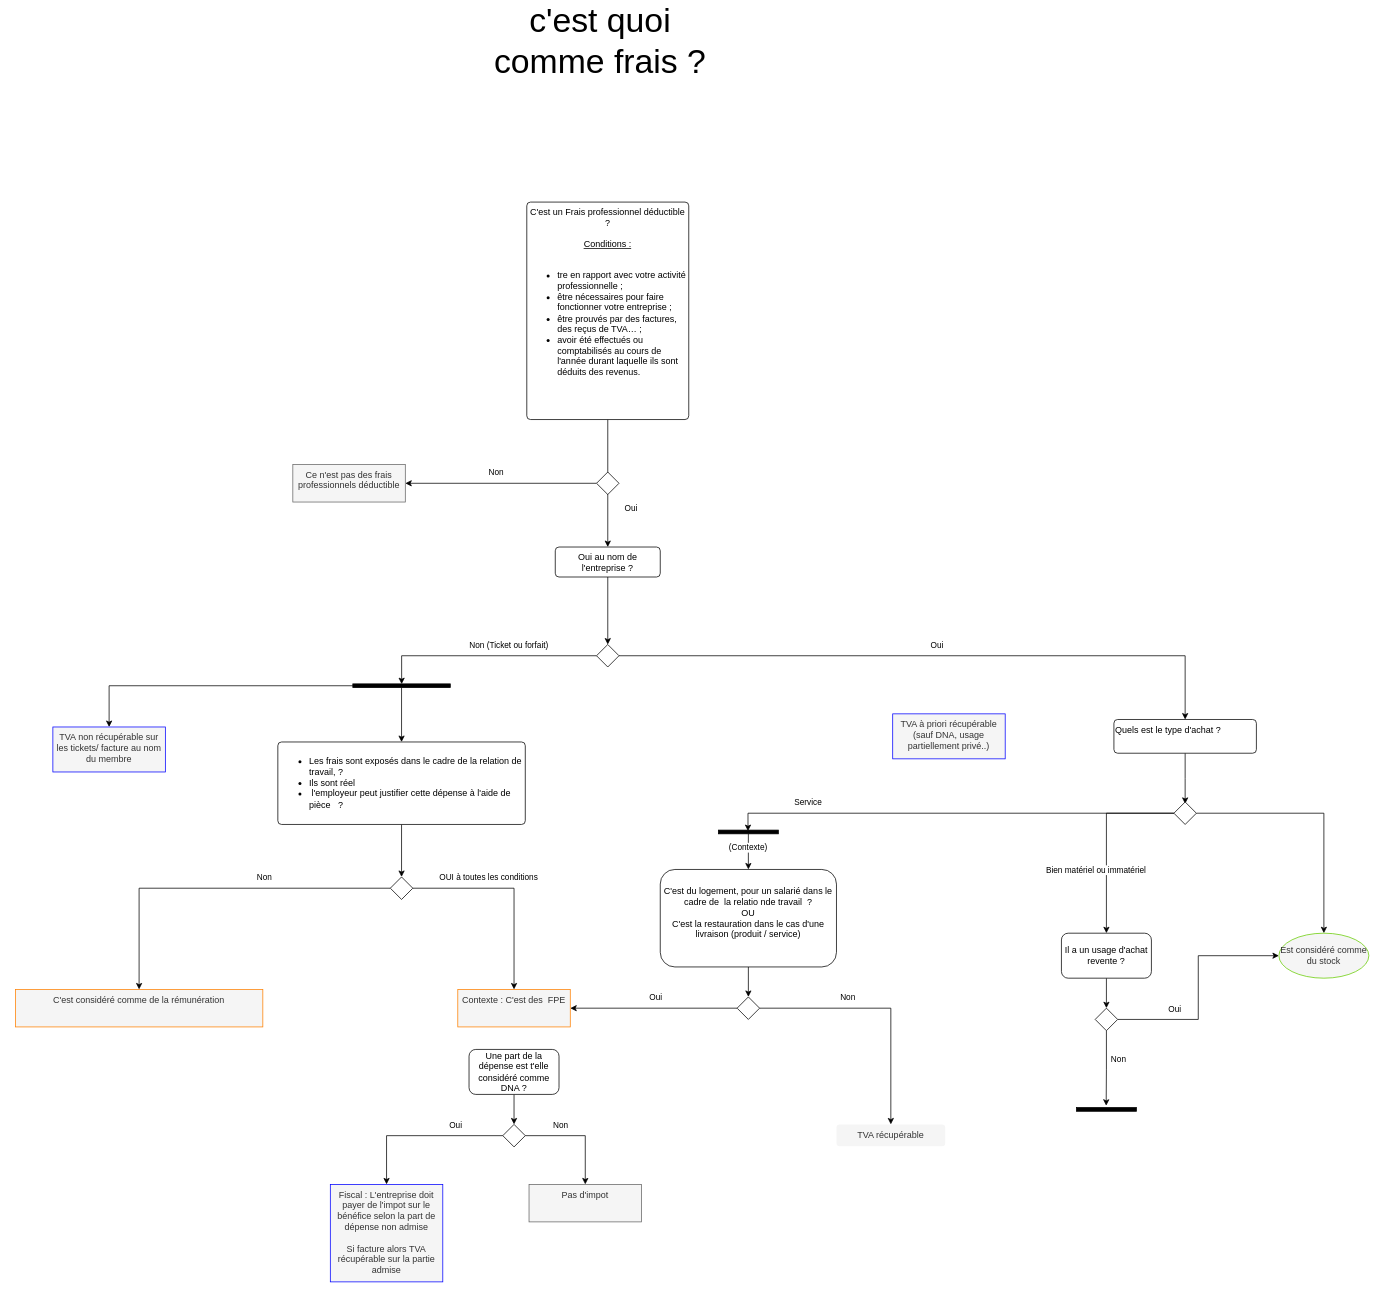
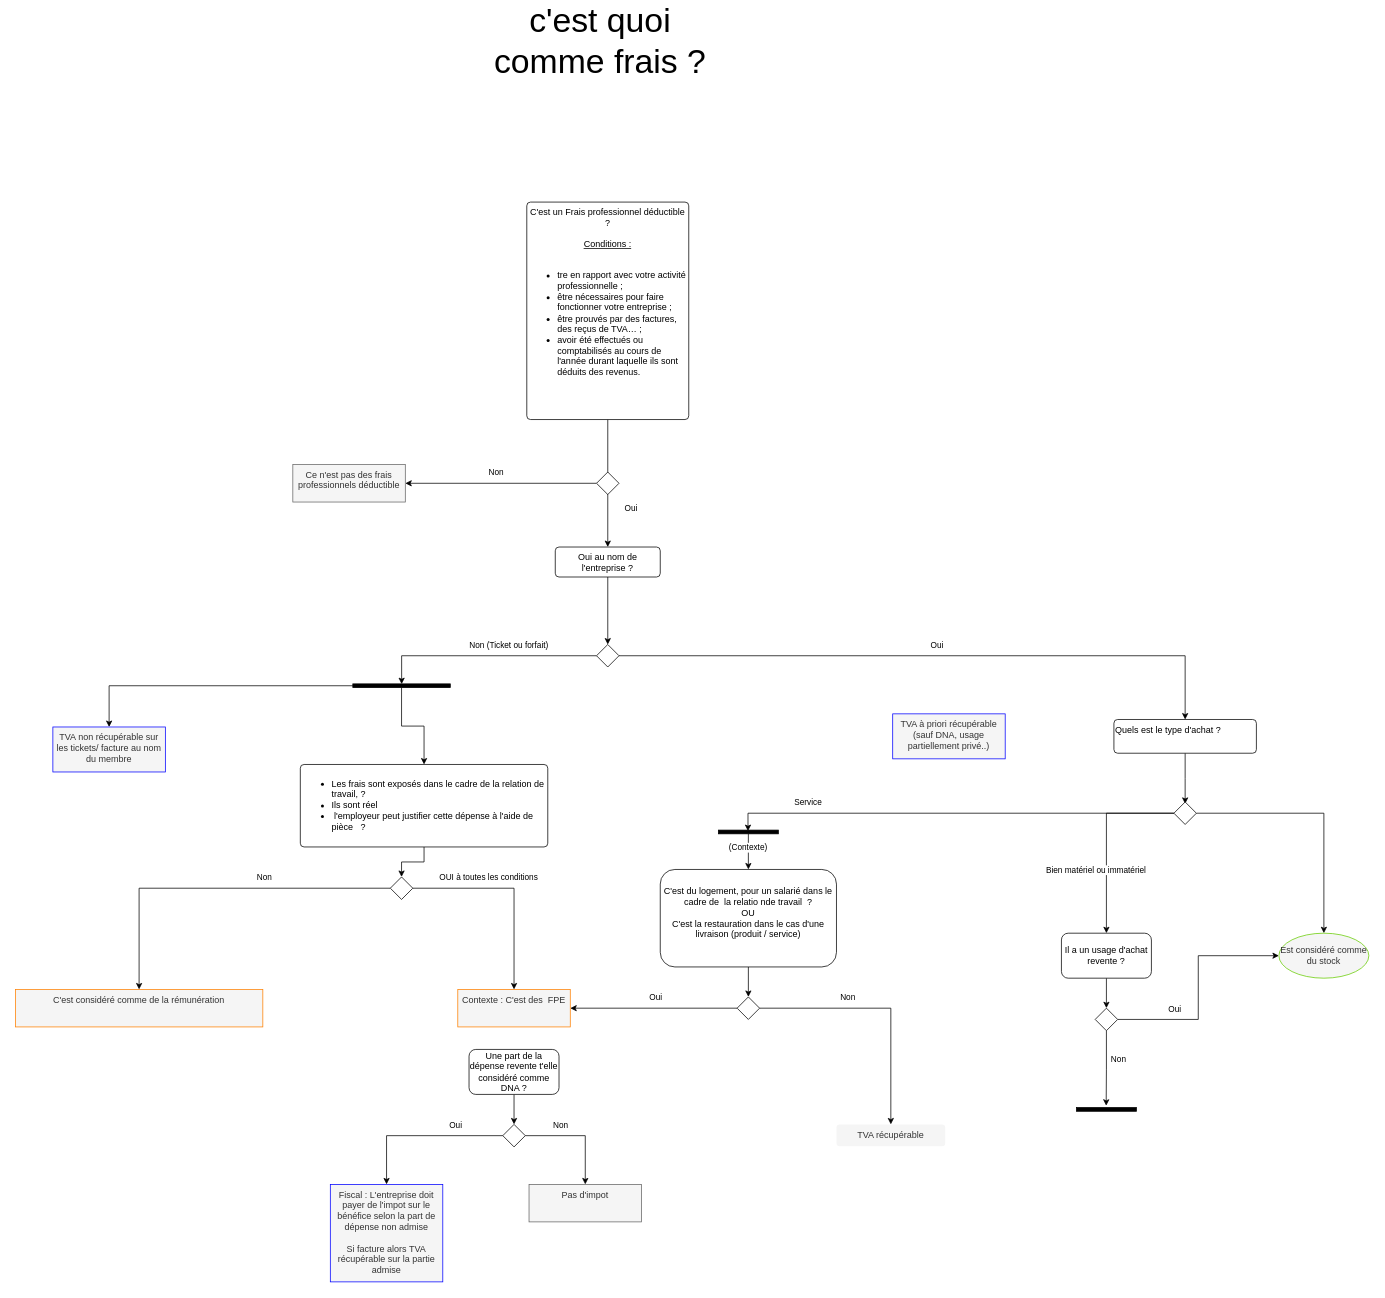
node "Les frais sont exposés dans le cadre de la relation de travail, ? Ils sont réel l'employeur peut justifier cette dépense à l'aide de pièce ?": moved (402, 783) -> (424, 806)
node "Une part de la dépense est t'elle considéré comme DNA ?": label "Une part de la dépense est t'elle considéré comme DNA ?" -> "Une part de la dépense revente t'elle considéré comme DNA ?"
